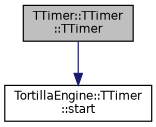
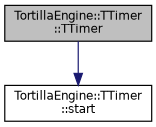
node "TTimer::TTimer ::TTimer": label "TTimer::TTimer ::TTimer" -> "TortillaEngine::TTimer ::TTimer"
